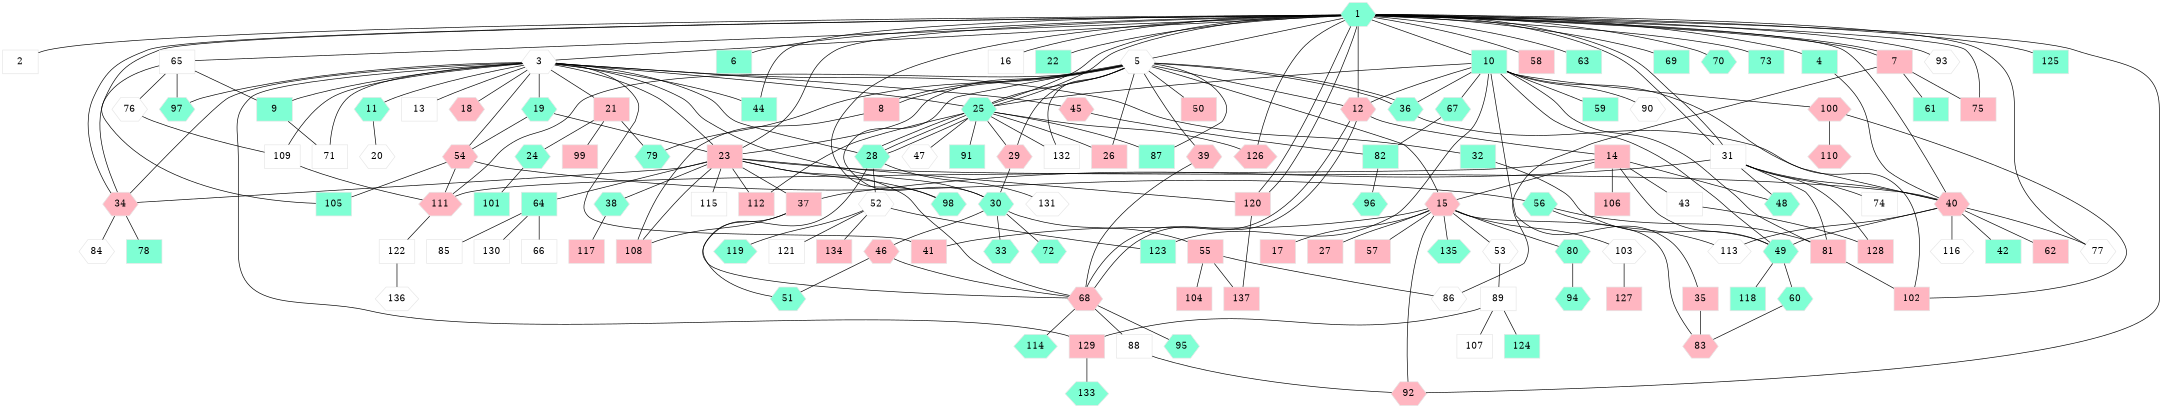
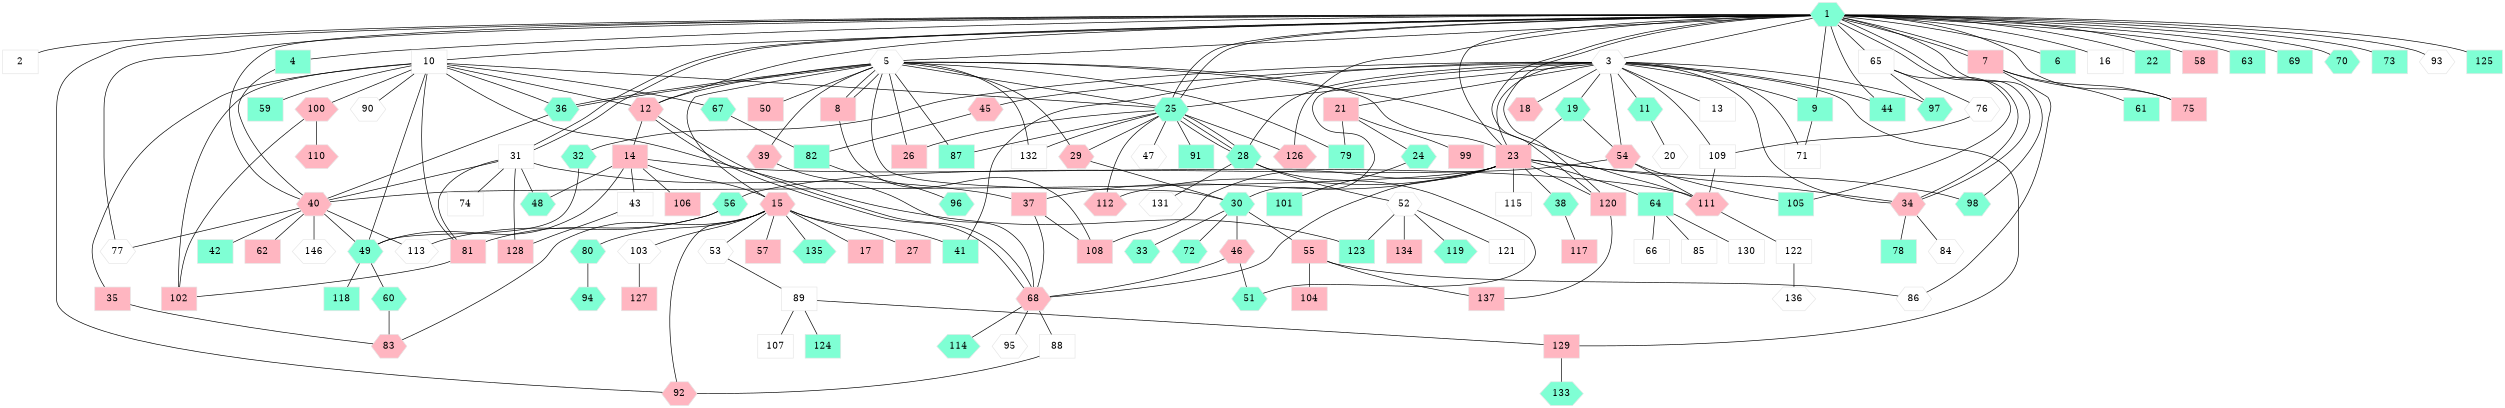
node "10": fillcolor aquamarine -> white
edge "65" -- "9": now "1" -- "9"
node "79": shape hexagon -> box
node "32": shape box -> hexagon
node "112": shape box -> hexagon
node "41": fillcolor lightpink -> aquamarine
node "116": label "116" -> "146"
node "95": fillcolor aquamarine -> white
